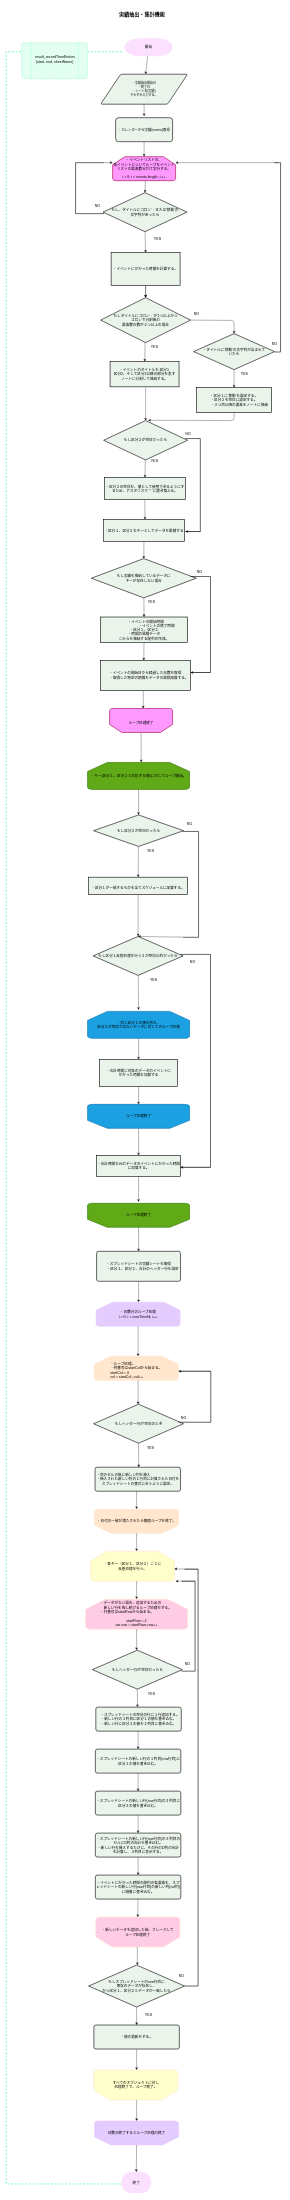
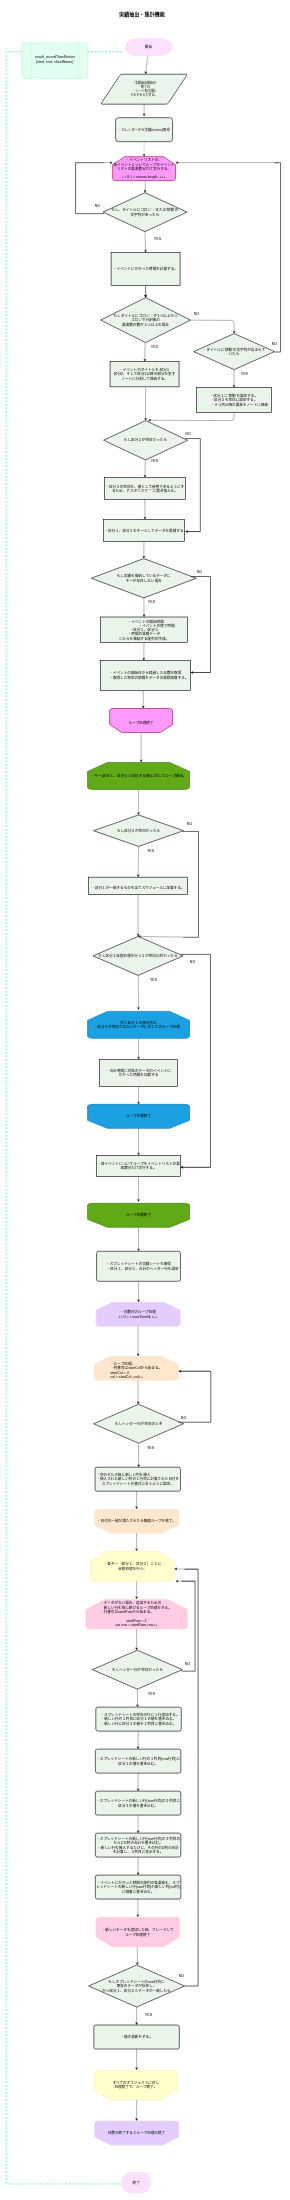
edge "・カレンダーから実績(events)取得" -> "・イベントリストの、 各イベントについてループをイベントリストの要素数分だけ実行する。 i = 0; i < events.length ; i++": style solid -> dashed
node "・合計時間を元のデータのイベントにかかった時間に加算する。": label "・合計時間を元のデータのイベントにかかった時間に加算する。" -> "・各イベントについてループをイベントリストの要素数分だけ実行する。"
edge "日数分終了するとループ処理の終了" -> "終了": removed
